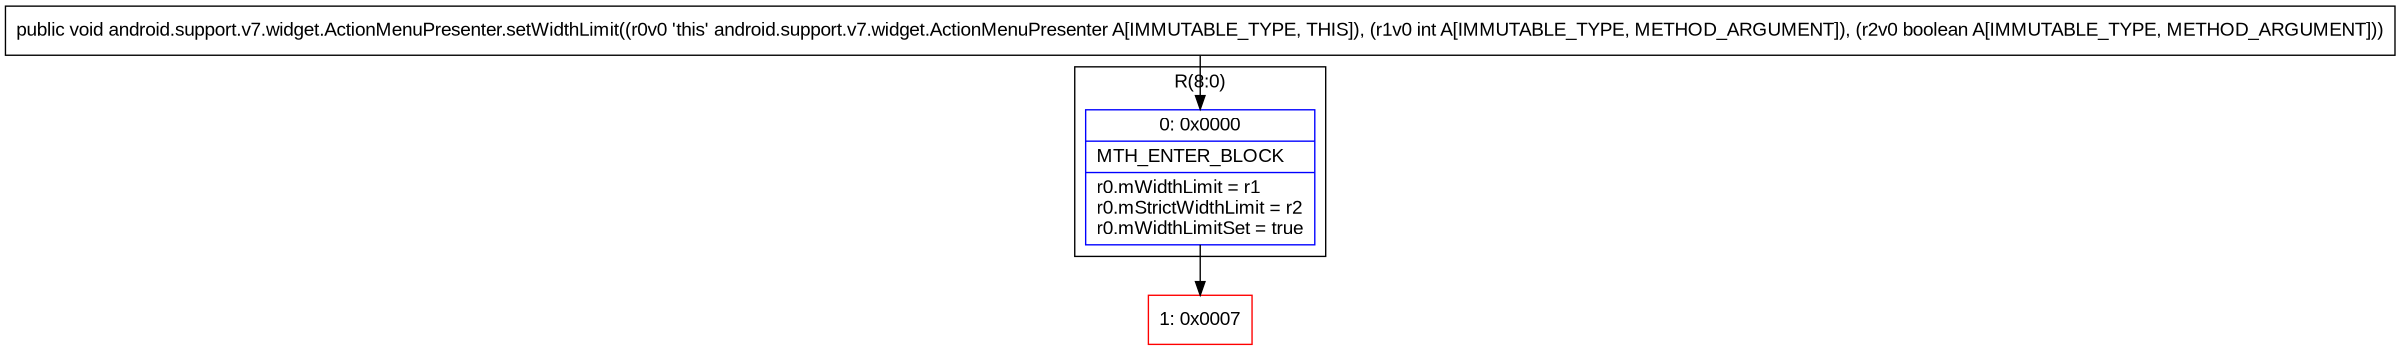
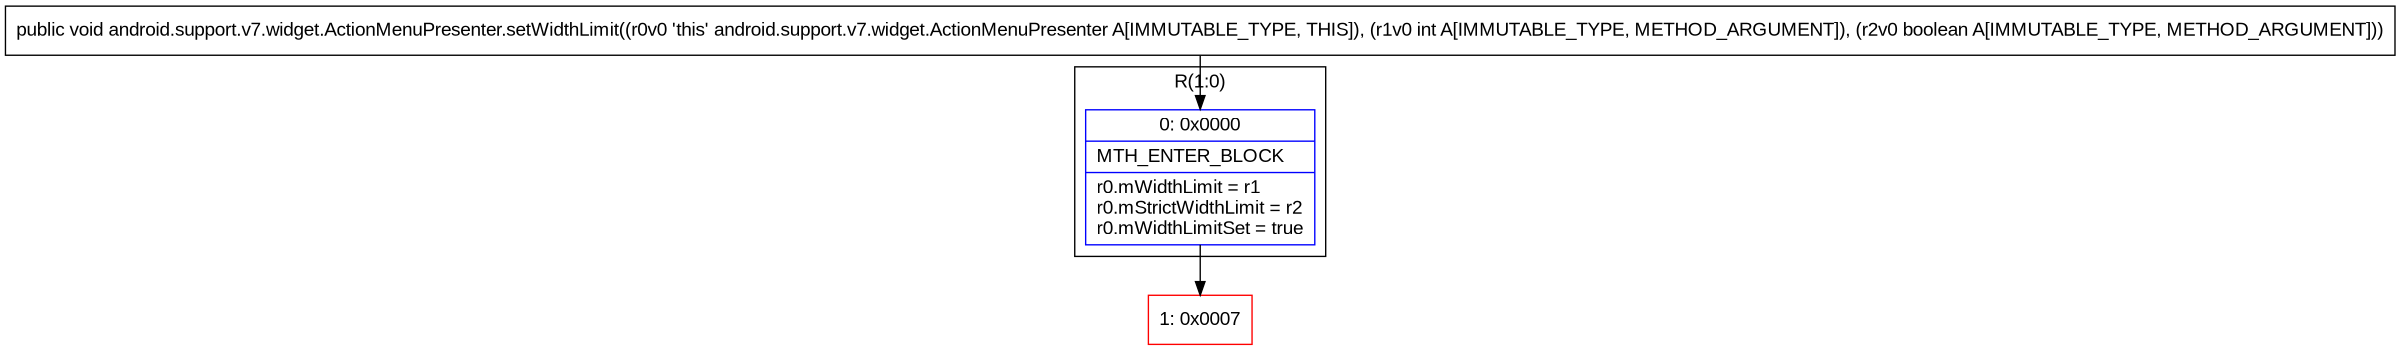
cluster "R(8:0)": label "R(8:0)" -> "R(1:0)"
